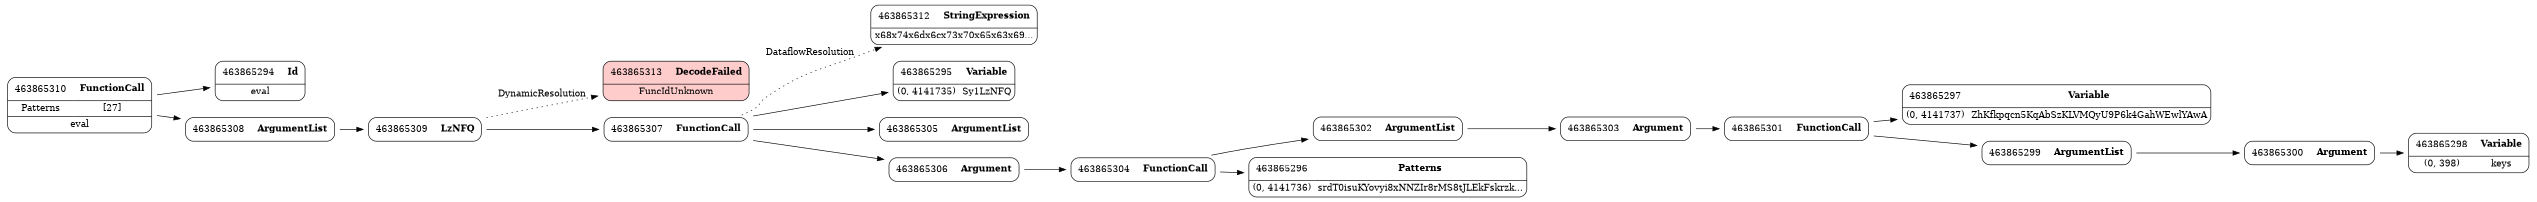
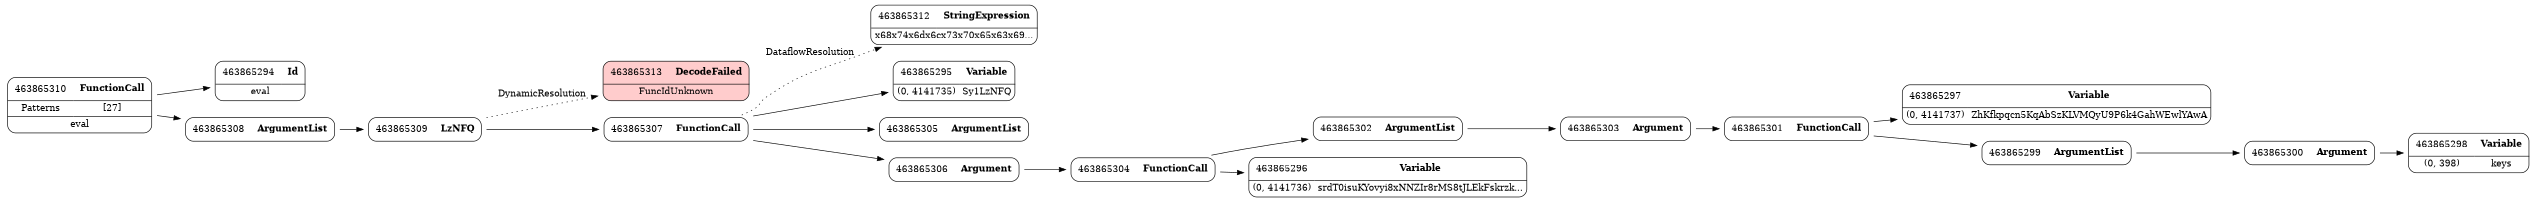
node "463865296": text "Patterns" -> "Variable"
